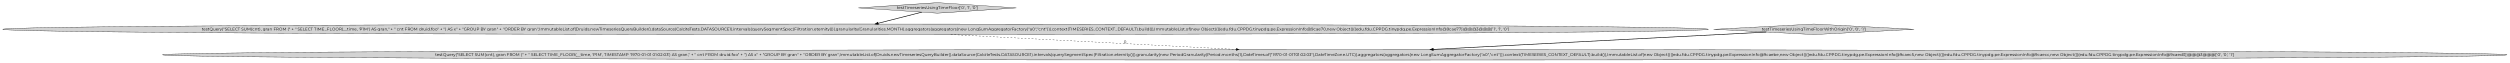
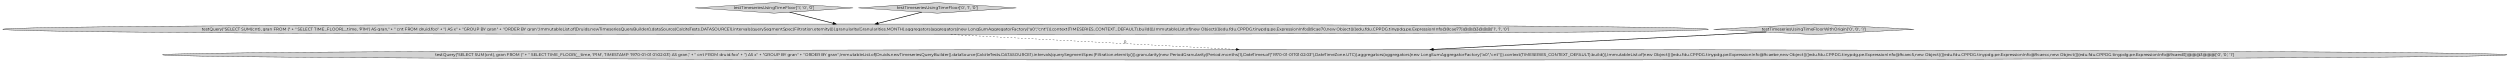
node "testTimeseriesUsingTimeFloor['1', '0', '0']": added
